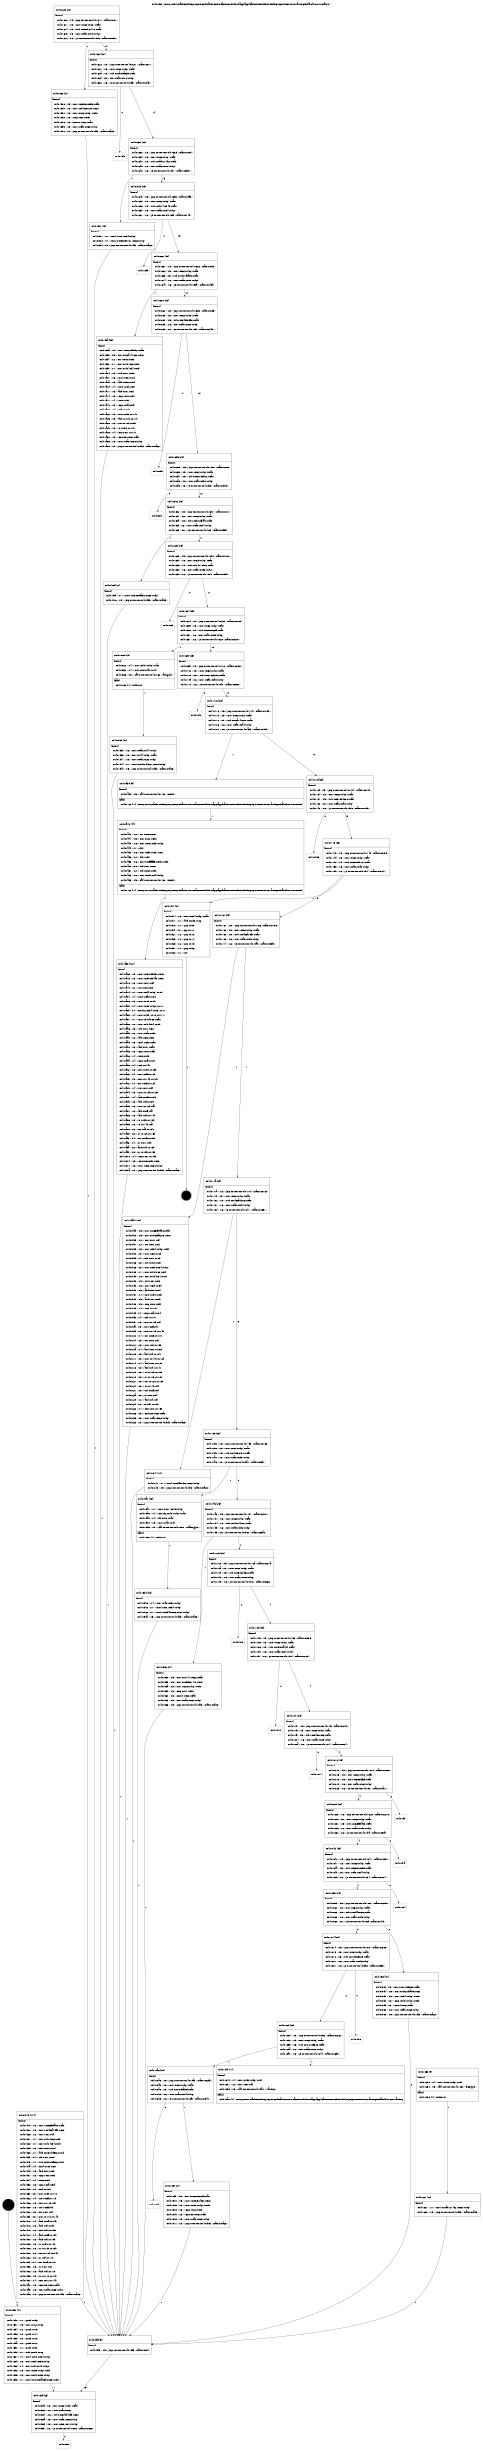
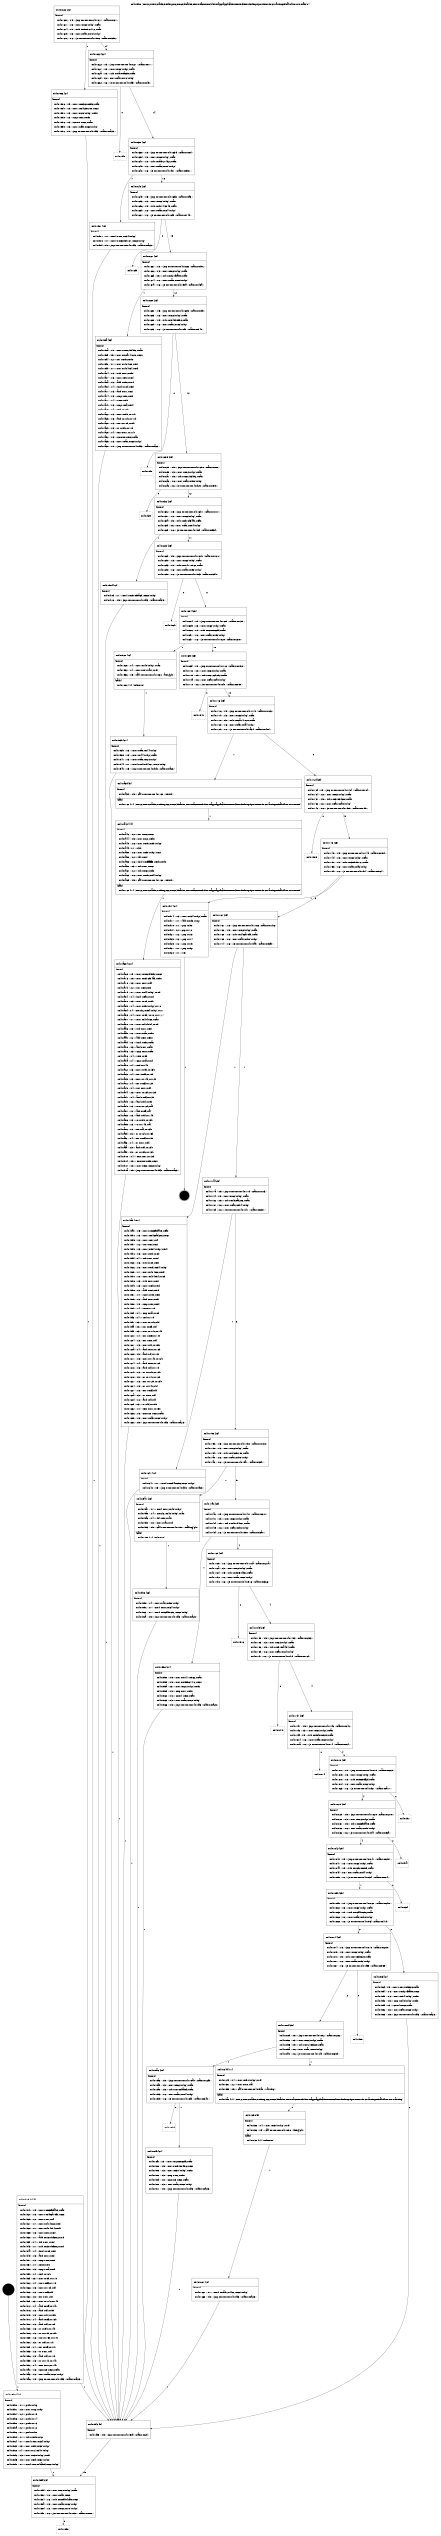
edge "0x401c4d [11]" -> "0x401c58 [9]": added, label "1"
